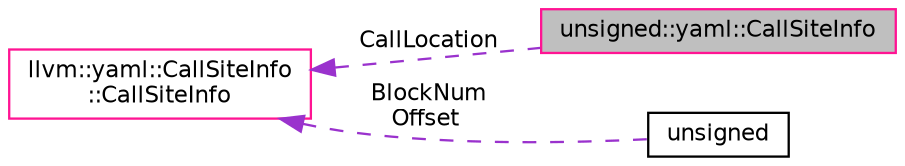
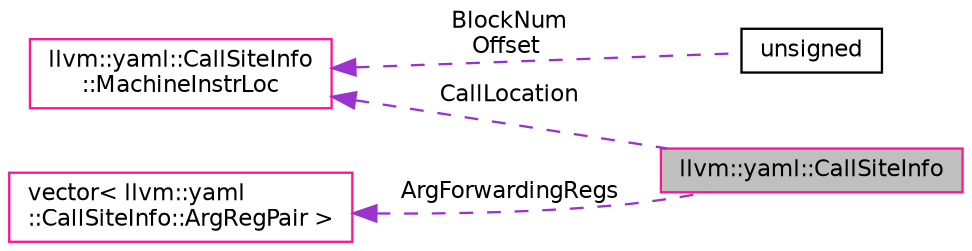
node "unsigned::yaml::CallSiteInfo": label "unsigned::yaml::CallSiteInfo" -> "llvm::yaml::CallSiteInfo"
node "llvm::yaml::CallSiteInfo ::CallSiteInfo": label "llvm::yaml::CallSiteInfo ::CallSiteInfo" -> "llvm::yaml::CallSiteInfo ::MachineInstrLoc"
node "vector< llvm::yaml ::CallSiteInfo::ArgRegPair >": added
